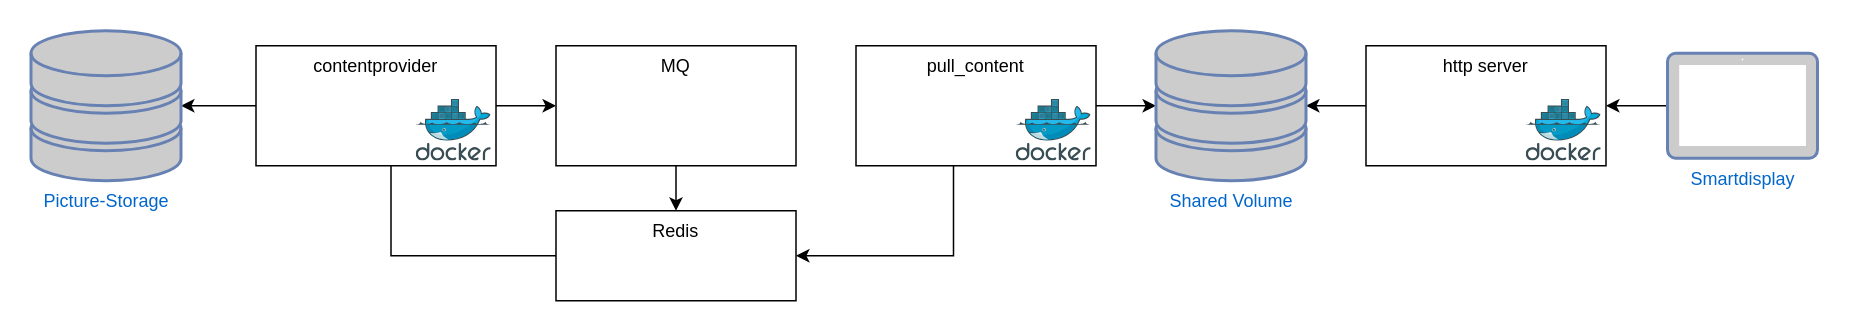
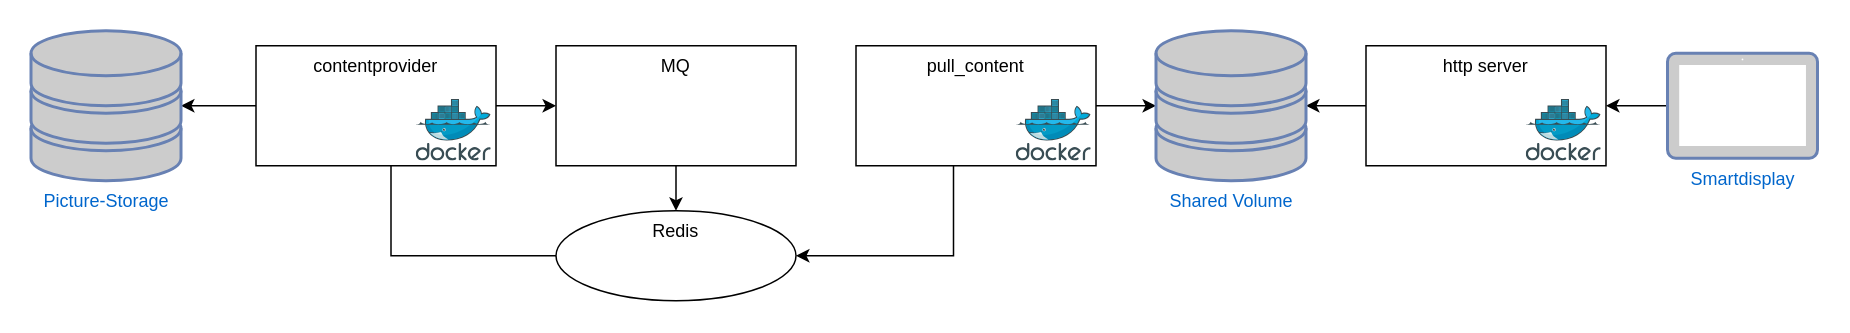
node "Redis": shape rectangle -> ellipse
